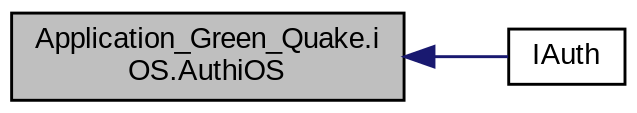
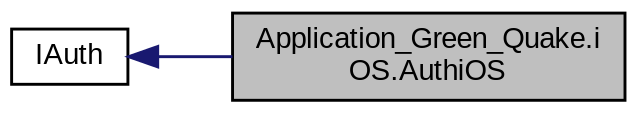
edge "IAuth" -> "Application_Green_Quake.i OS.AuthiOS": reversed
